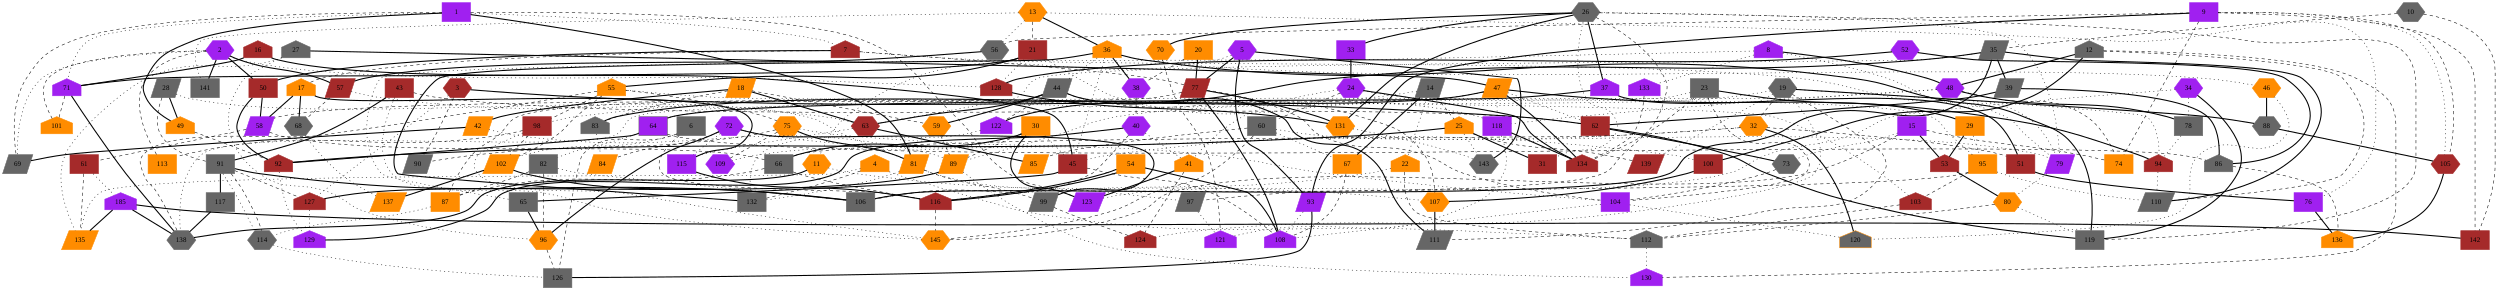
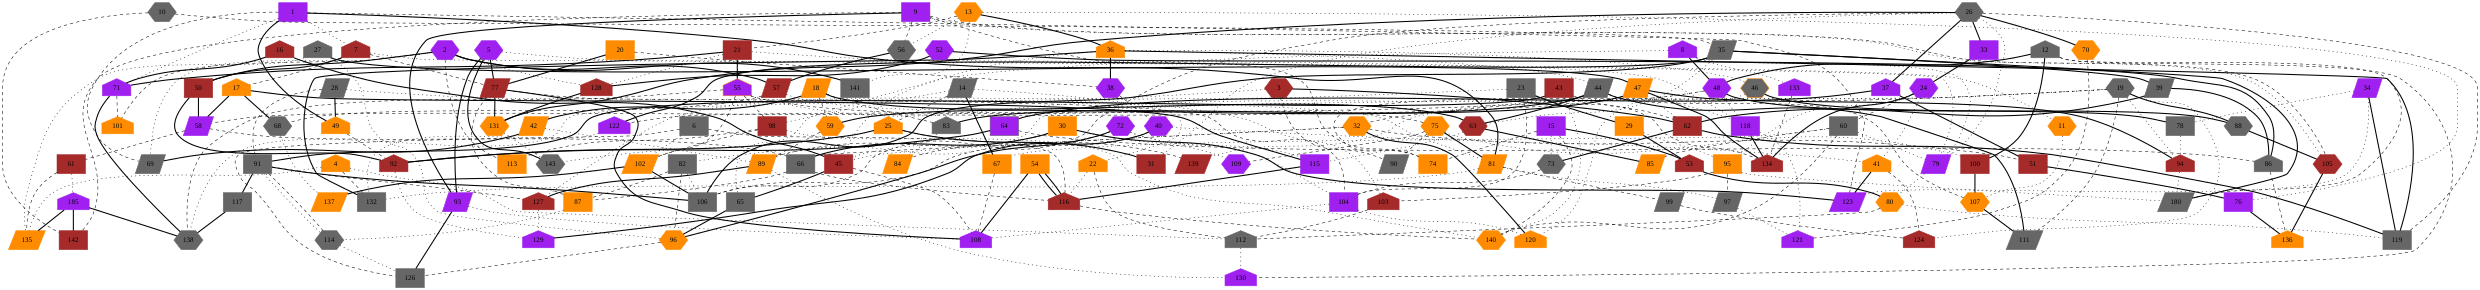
node "55": fillcolor darkorange -> purple
node "34": shape hexagon -> parallelogram
node "46": fillcolor darkorange -> gray40
edge "72" -- "99": removed
node "110": label "110" -> "180"
edge "11" -- "138": removed
node "145": label "145" -> "140"
node "120": fillcolor gray40 -> darkorange
